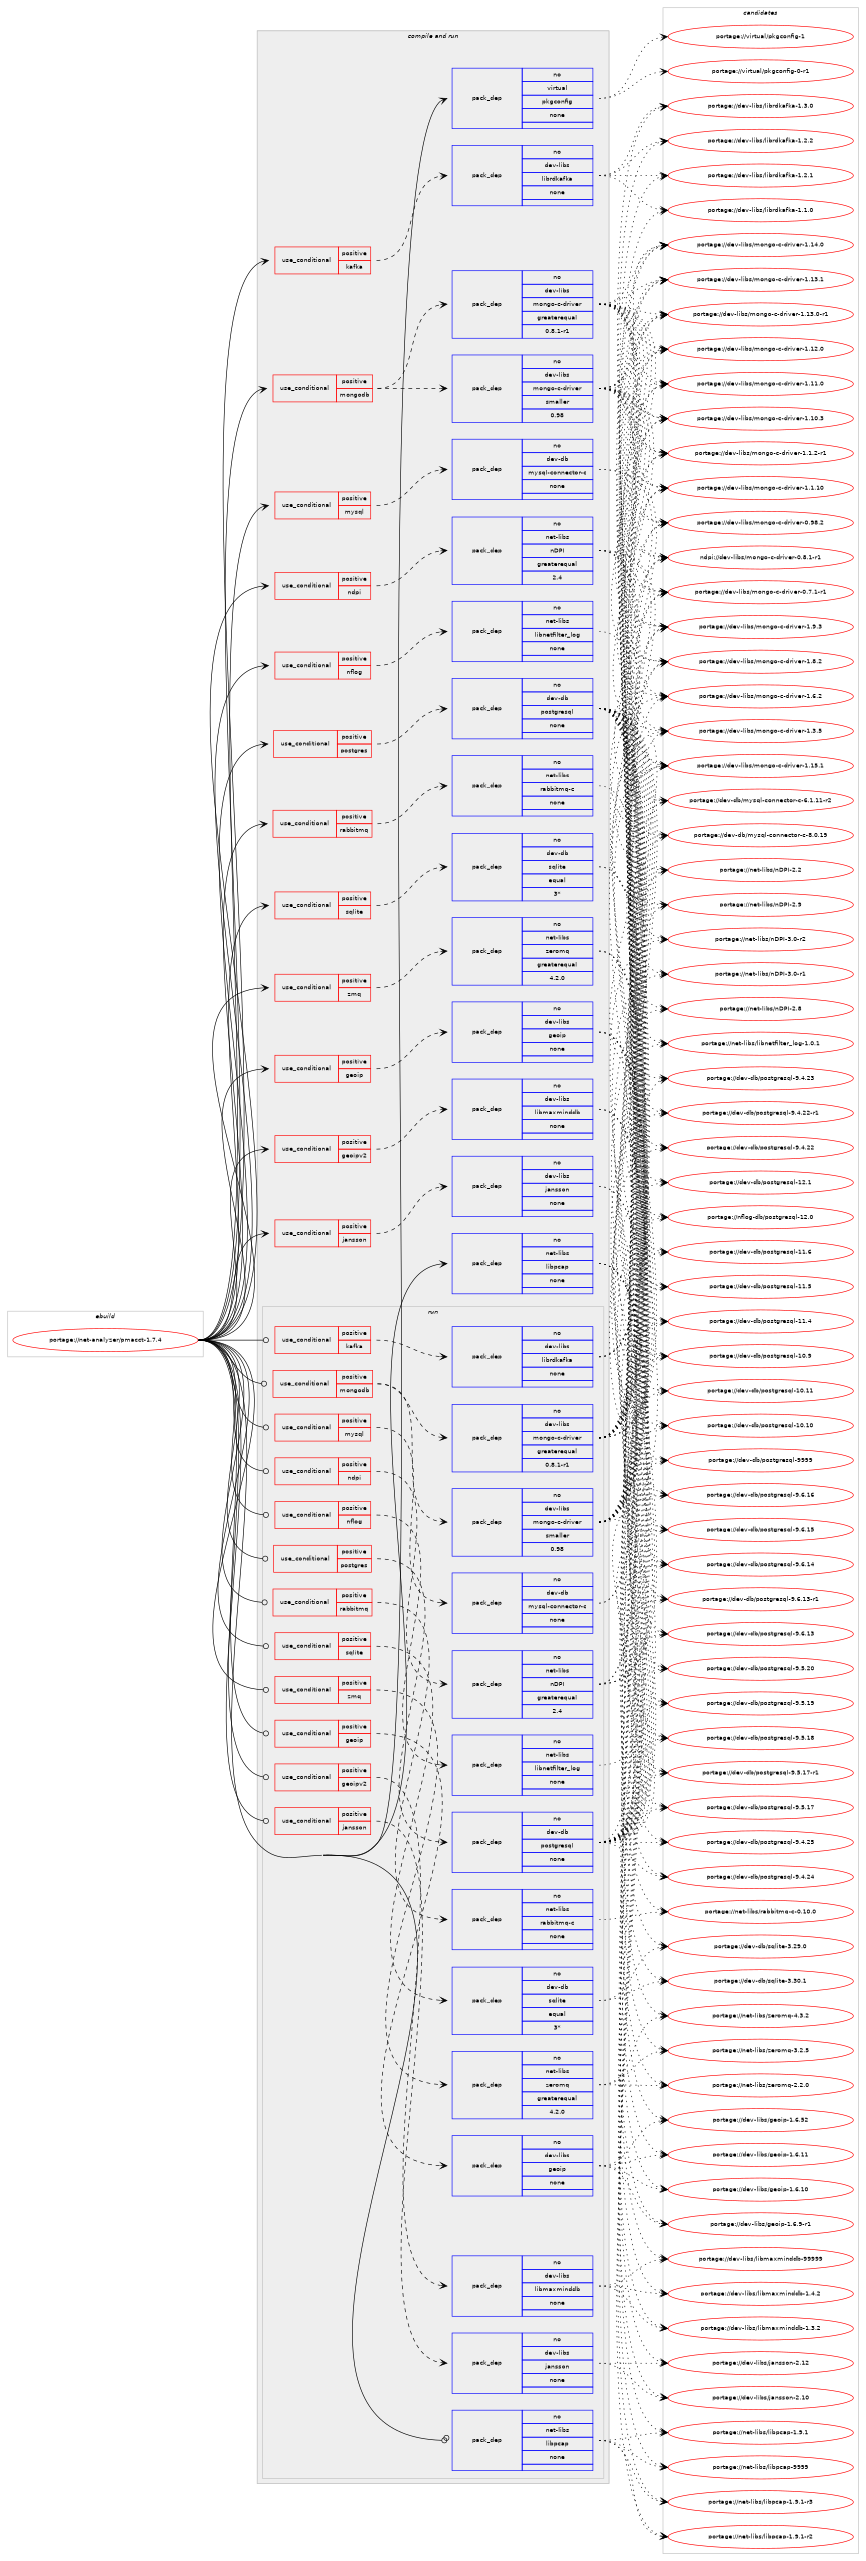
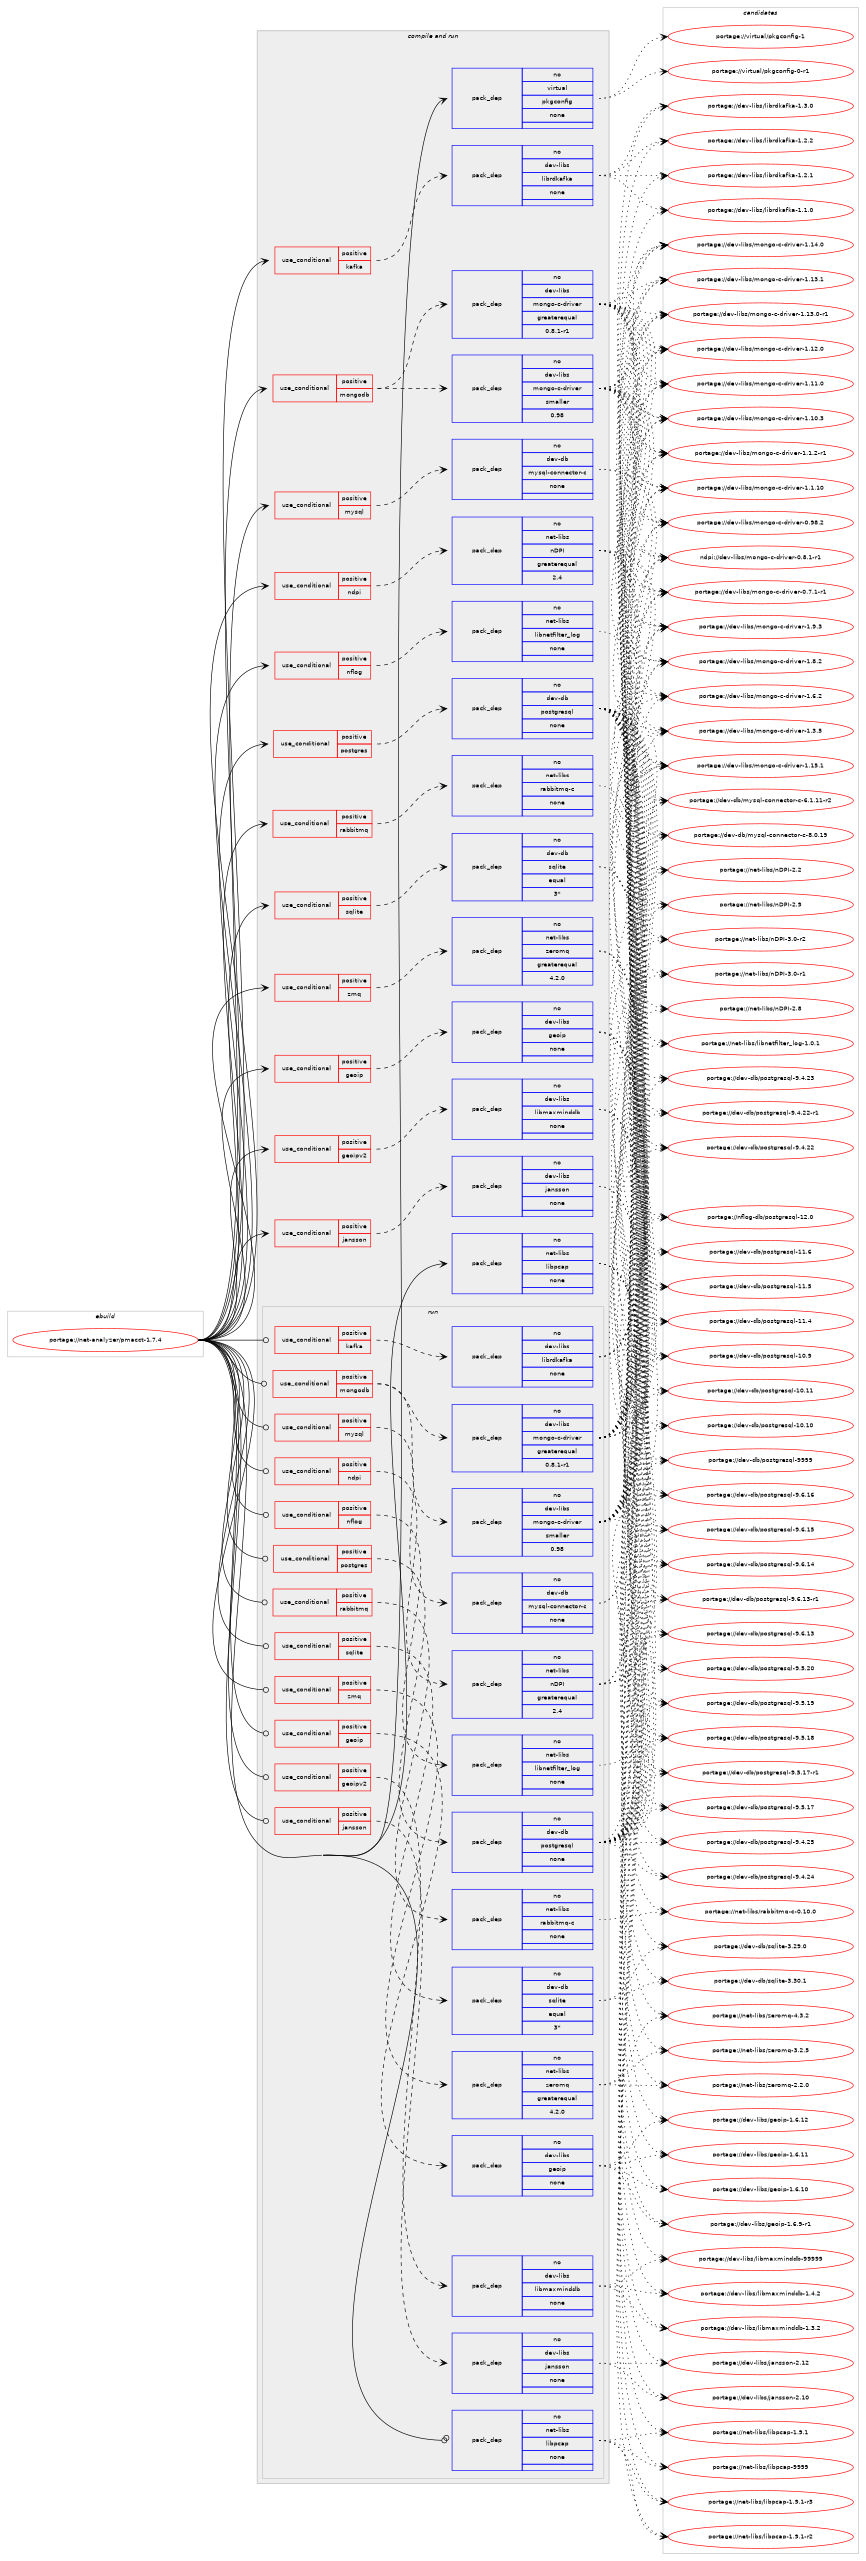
node "portage://dev-db/postgresql-12.1": removed
node "portage://dev-libs/geoip-1.6.52": label "portage://dev-libs/geoip-1.6.52" -> "portage://dev-libs/geoip-1.6.12"
